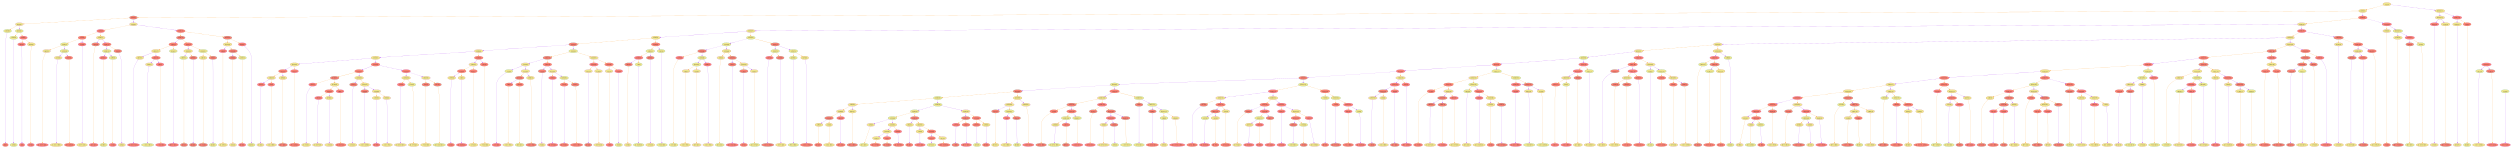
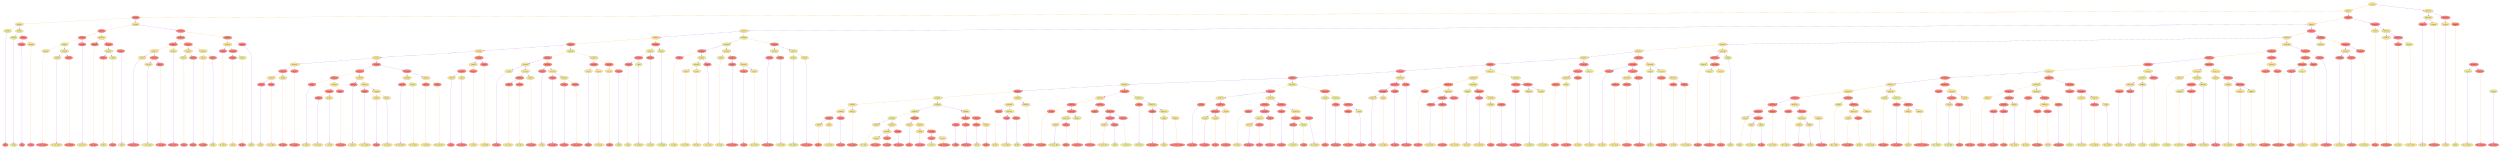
node "[C  E  G](15)": removed
